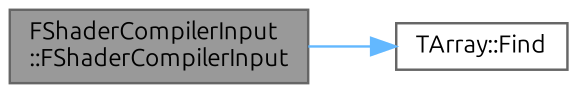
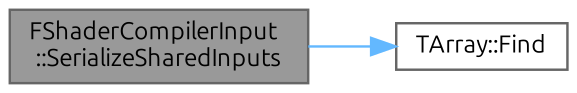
node "FShaderCompilerInput ::FShaderCompilerInput": label "FShaderCompilerInput ::FShaderCompilerInput" -> "FShaderCompilerInput ::SerializeSharedInputs"
